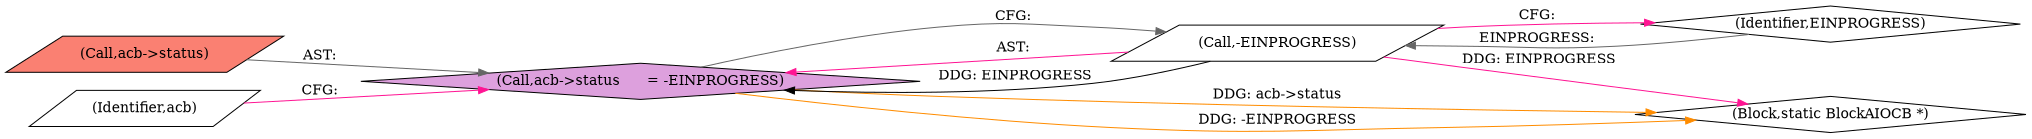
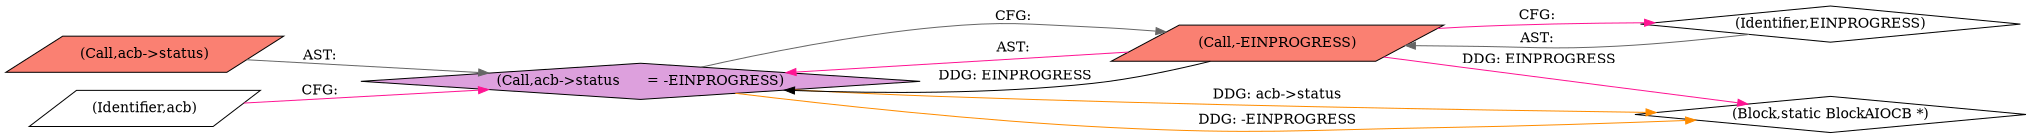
edge "(Identifier,EINPROGRESS)" -> "(Call,-EINPROGRESS)": label "EINPROGRESS: " -> "AST: "
node "(Call,-EINPROGRESS)": fillcolor white -> salmon
